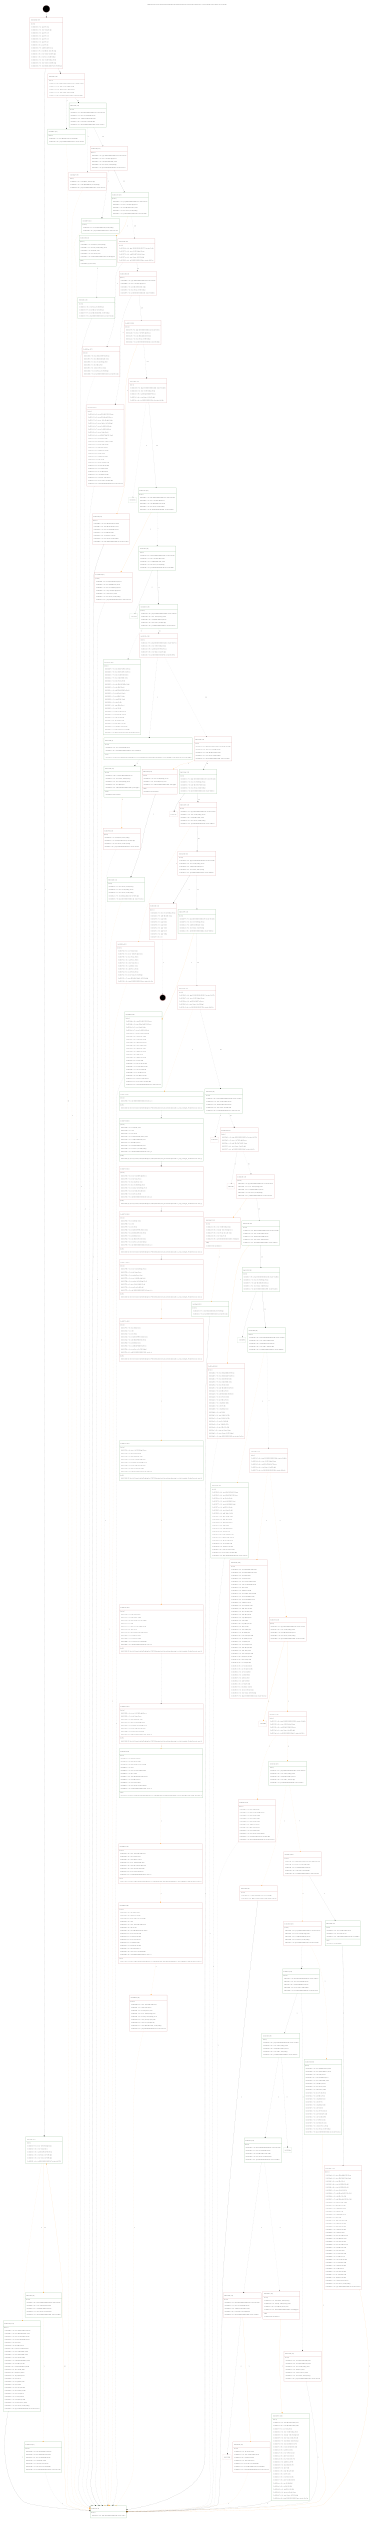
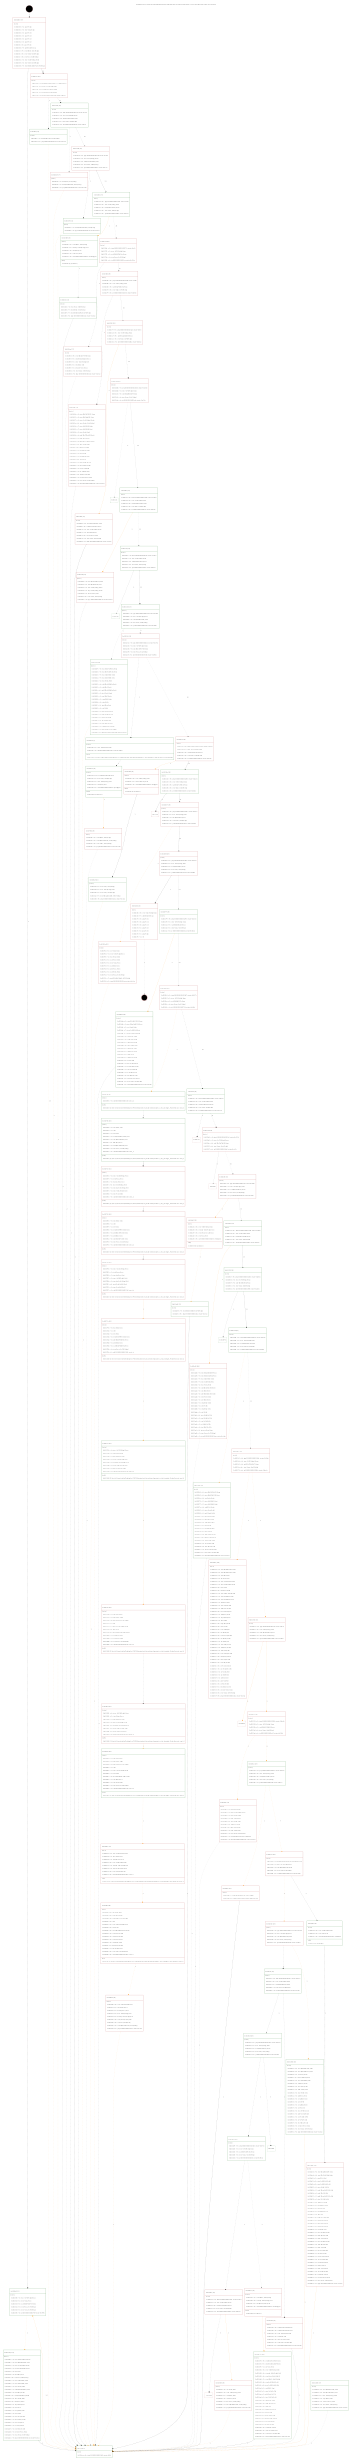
node "0x4020f6 [22]": removed
